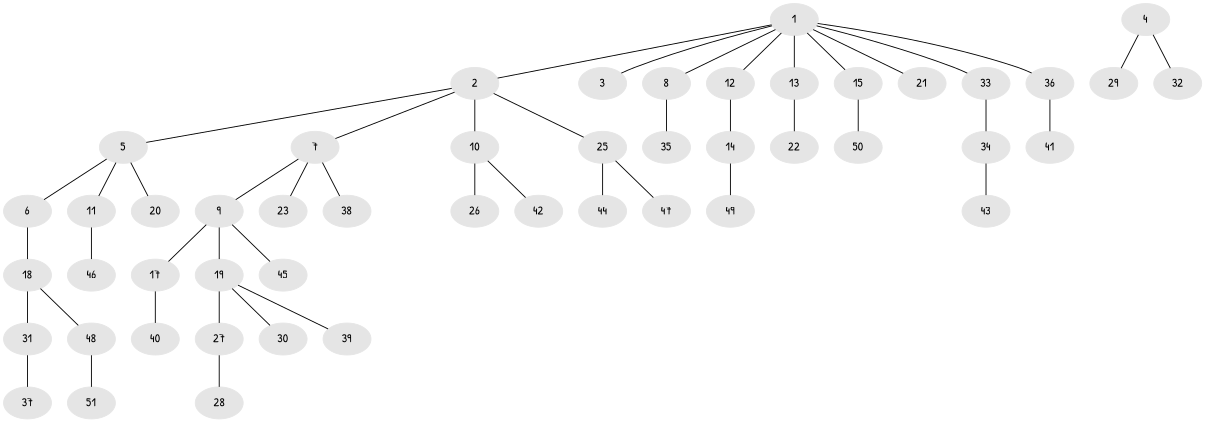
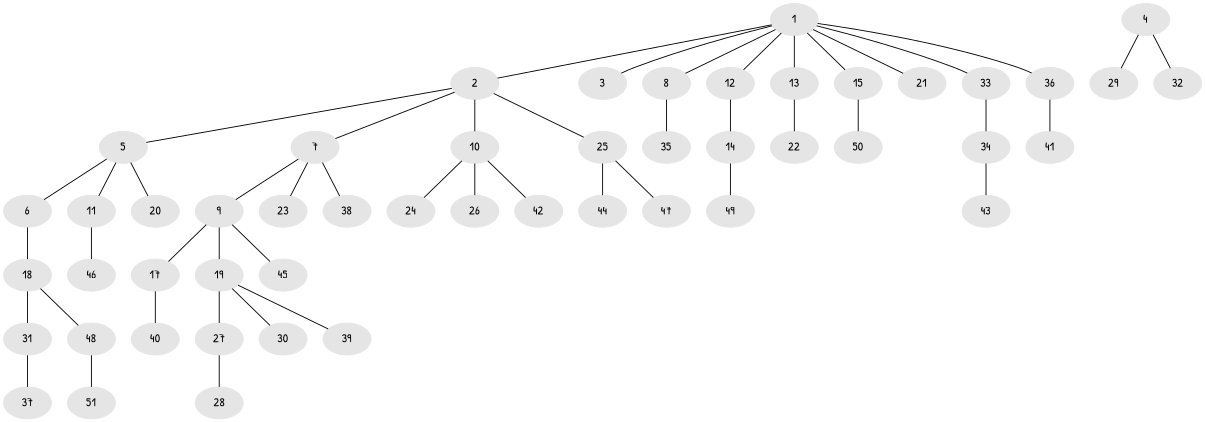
node "24": added
